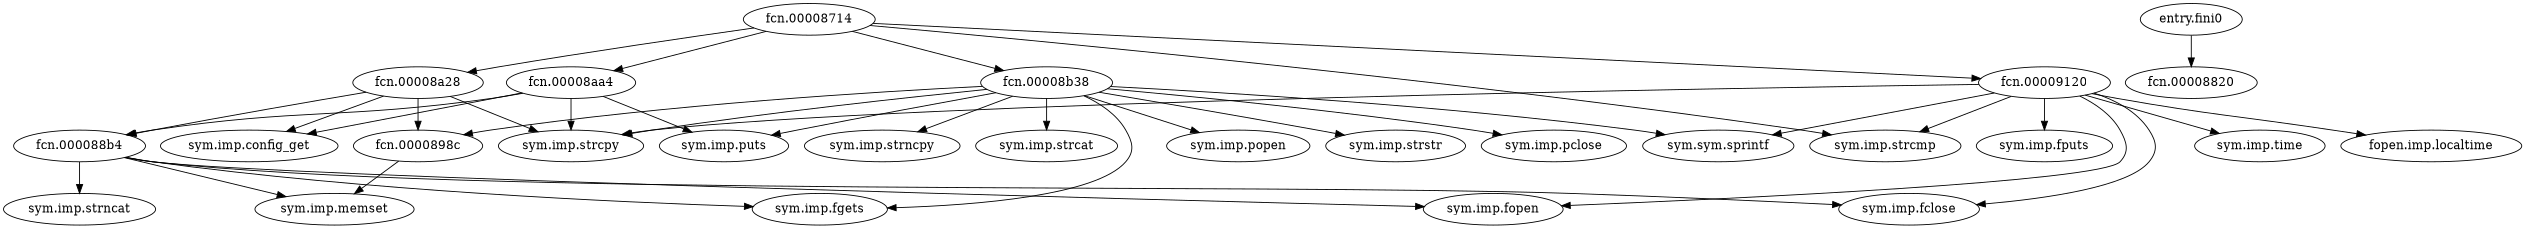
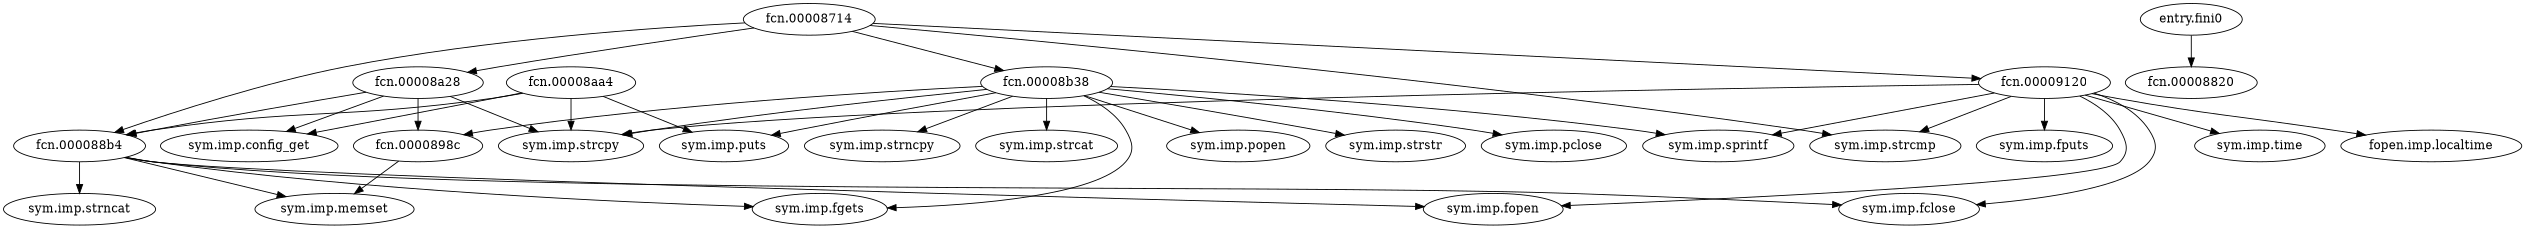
edge "fcn.00008714" -> "fcn.00008aa4": now "fcn.00008714" -> "fcn.000088b4"
node "sym.sym.sprintf": label "sym.sym.sprintf" -> "sym.imp.sprintf"
